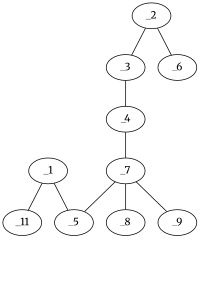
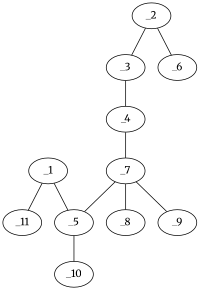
node "_10": added
